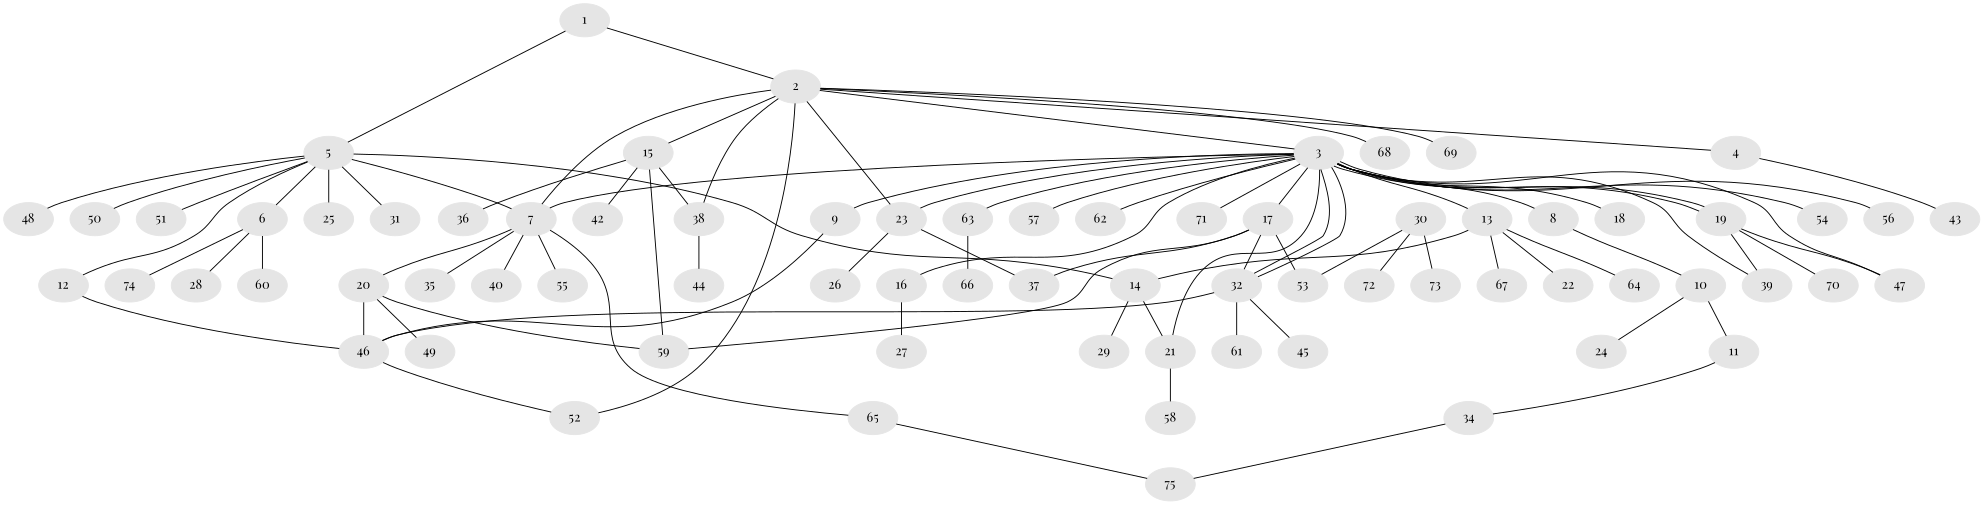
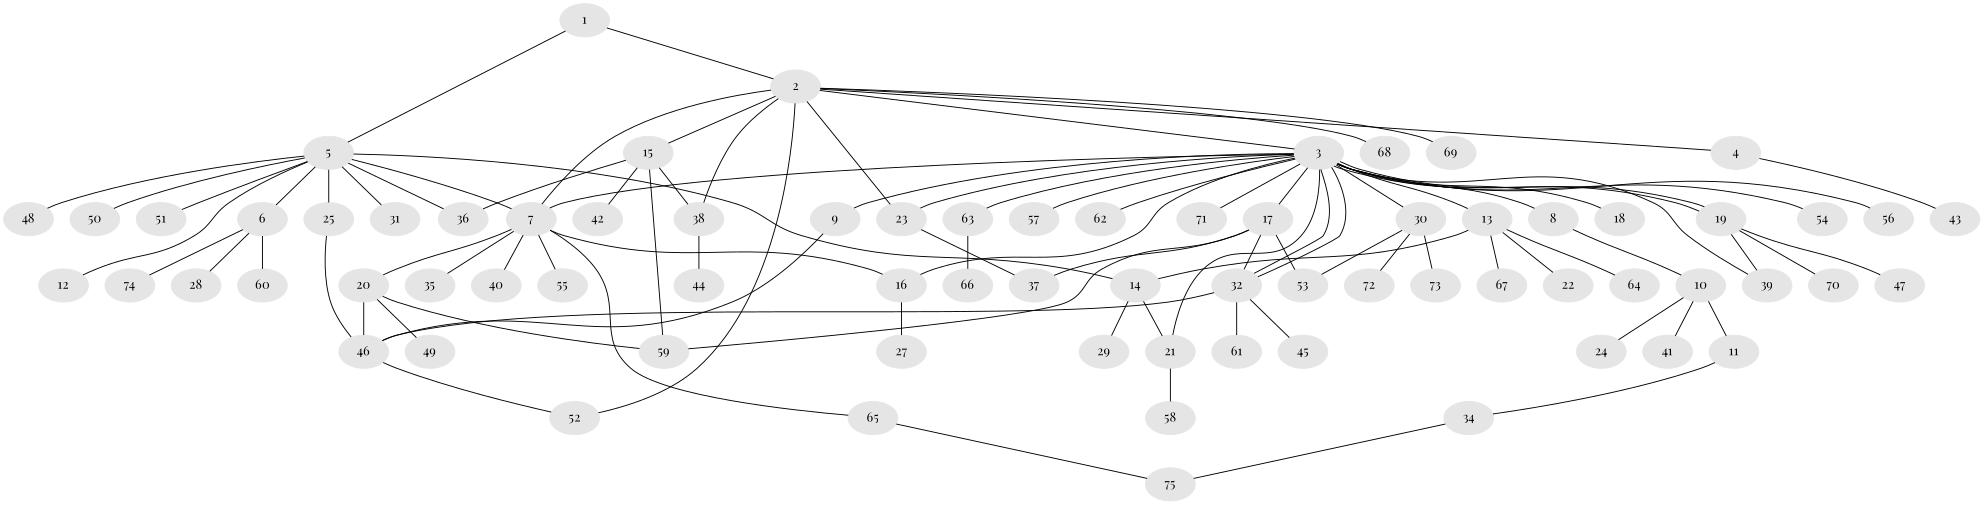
edge "3" -- "47": now "3" -- "30"
edge "5" -- "36": added
edge "7" -- "16": added
node "26": removed
edge "12" -- "46": now "25" -- "46"
node "41": added
